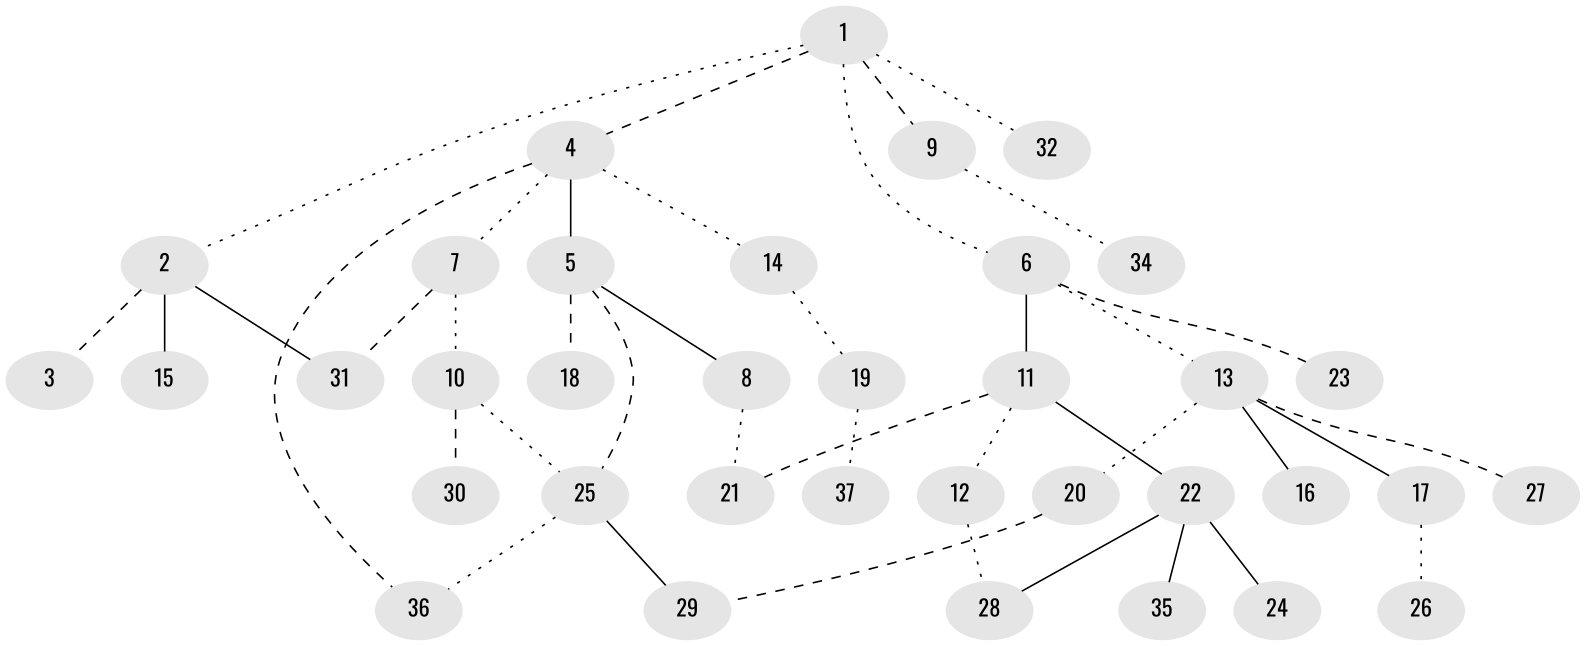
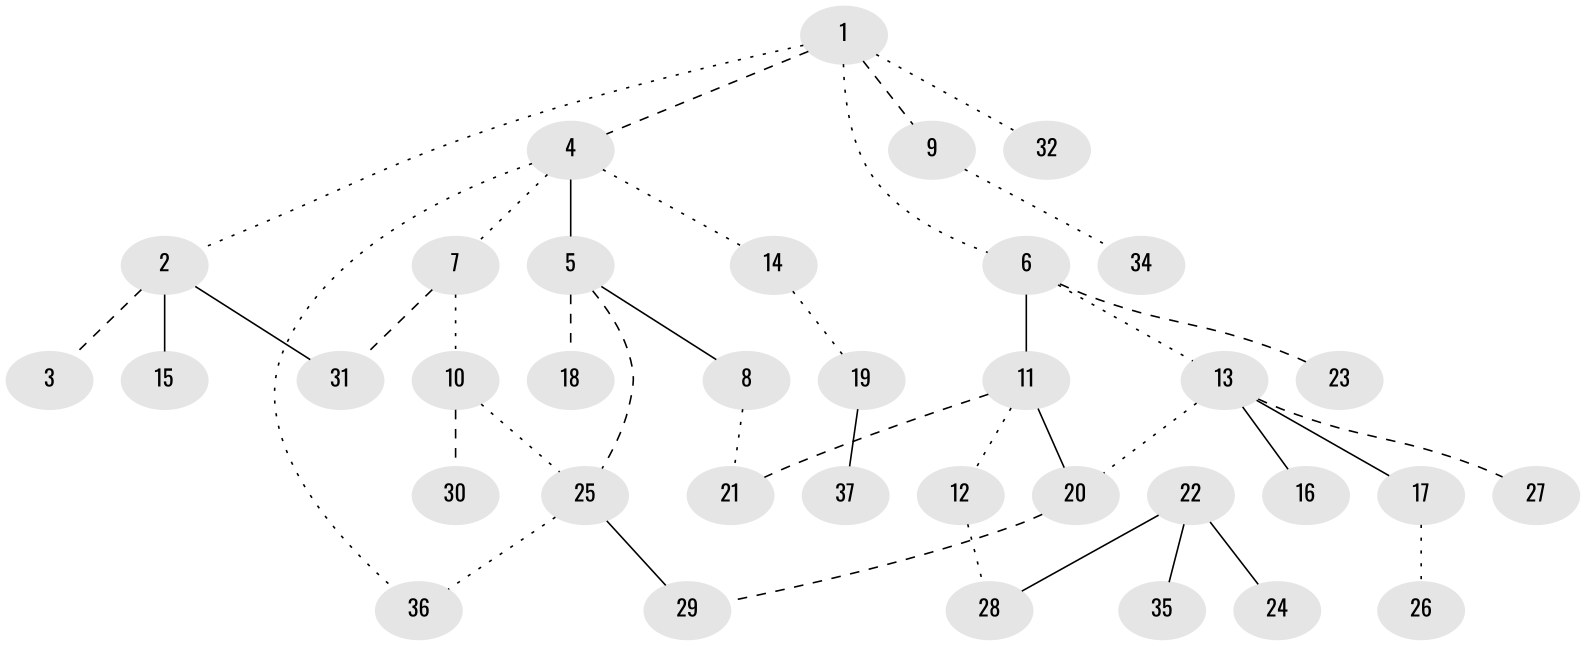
edge "4" -- "36": style dashed -> dotted
edge "19" -- "37": style dotted -> solid
edge "11" -- "22": now "11" -- "20"
